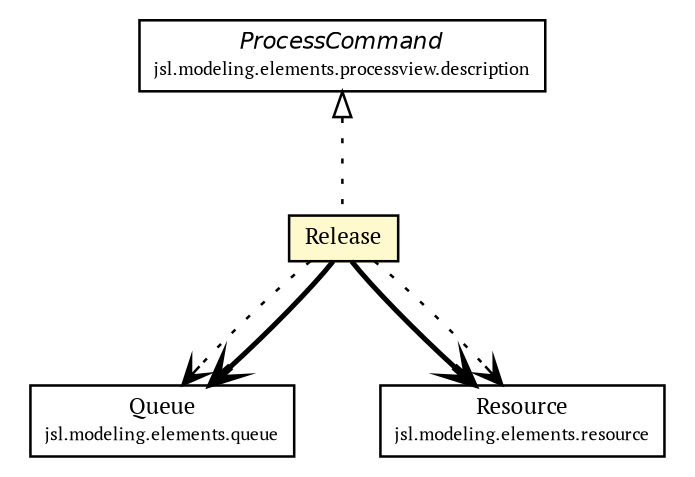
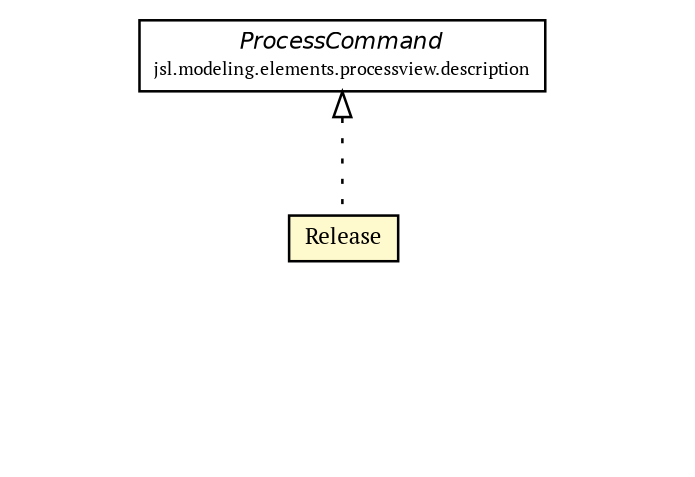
node "Queue": removed
node "Resource": removed
